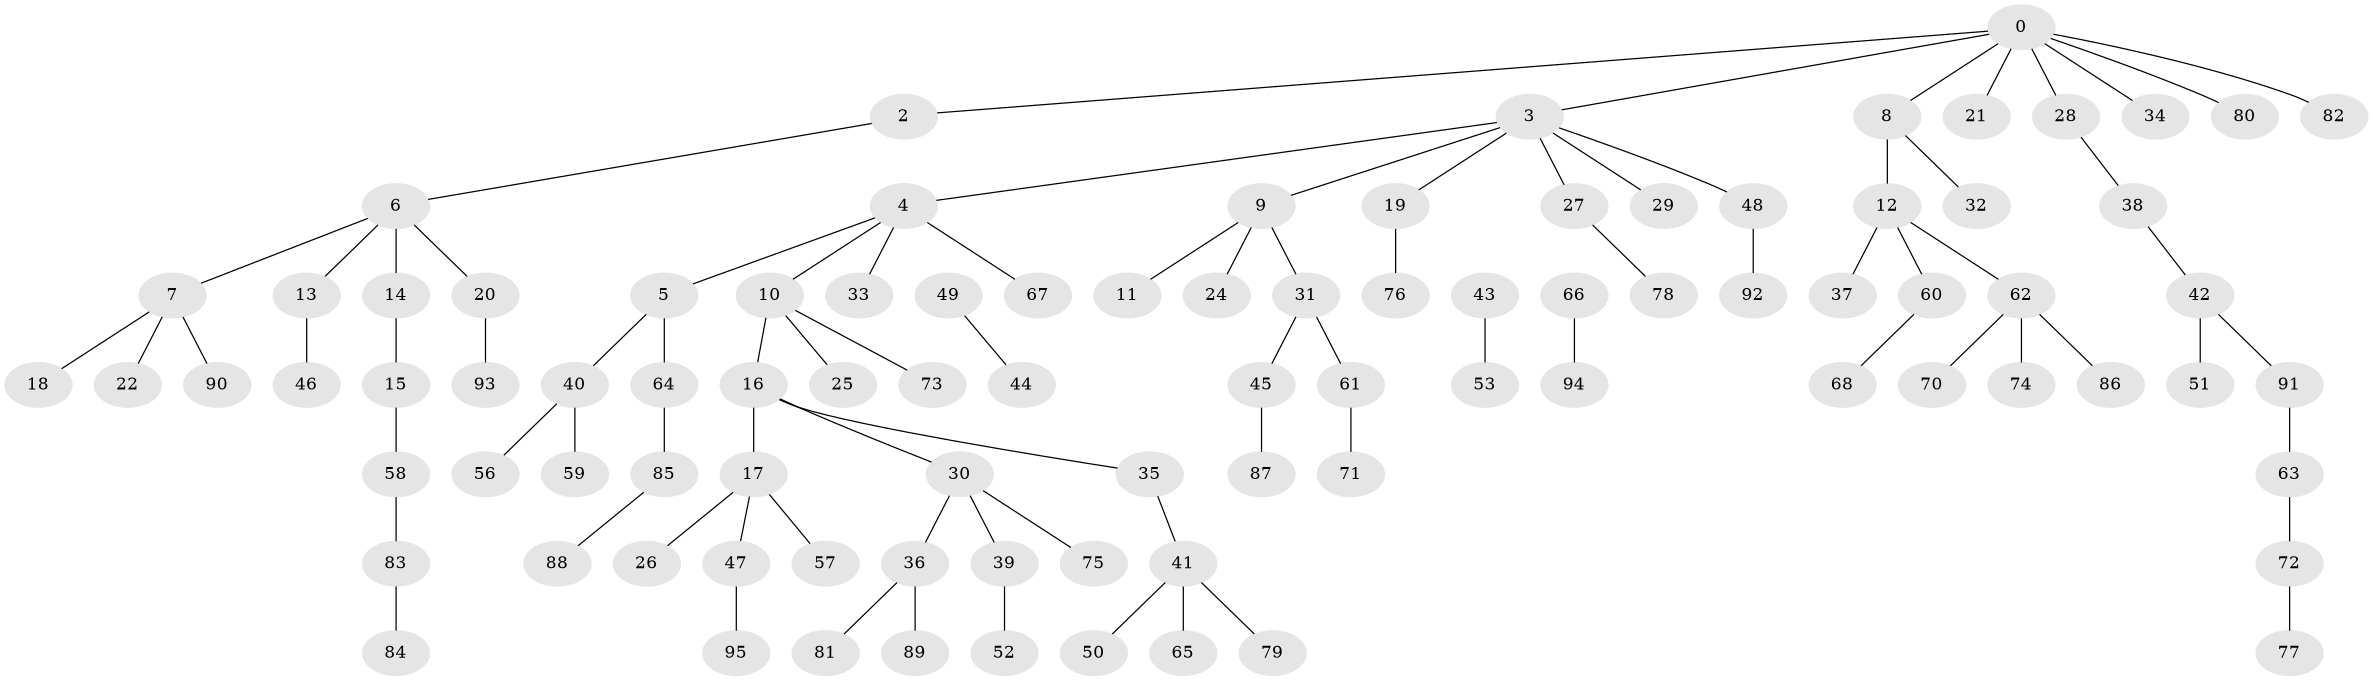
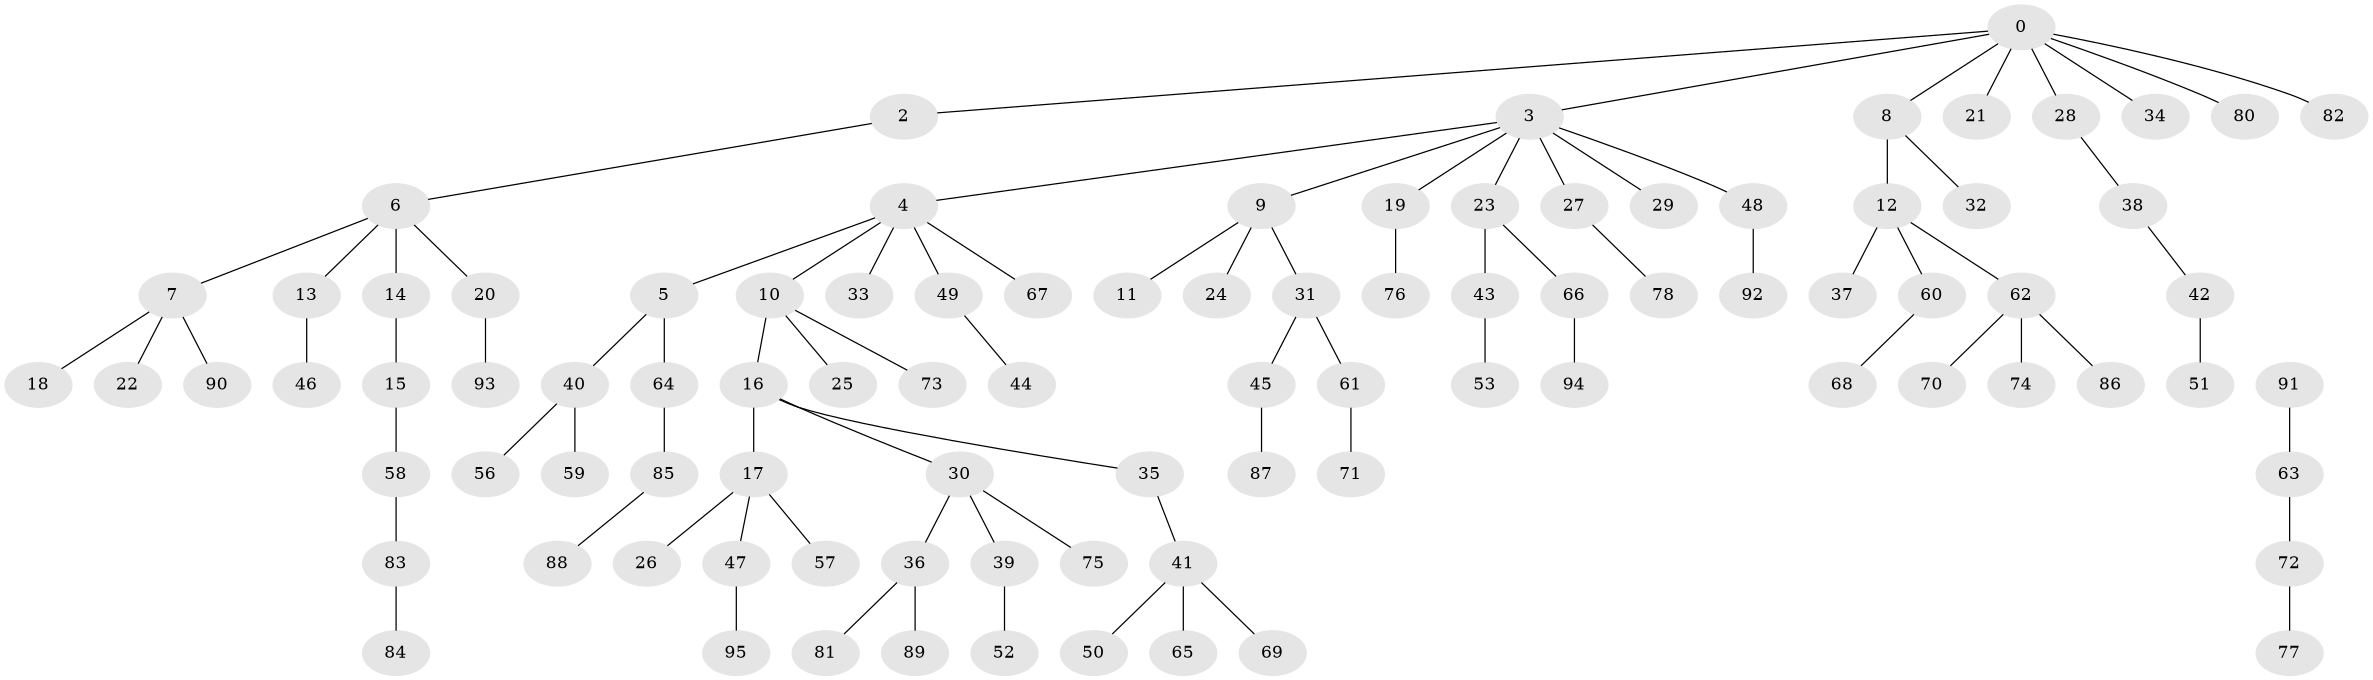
node "23": added
edge "4" -- "49": added
edge "42" -- "91": removed
node "79": label "79" -> "69"
